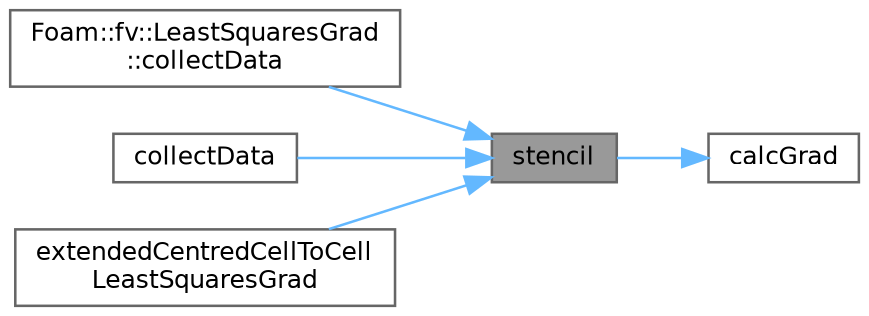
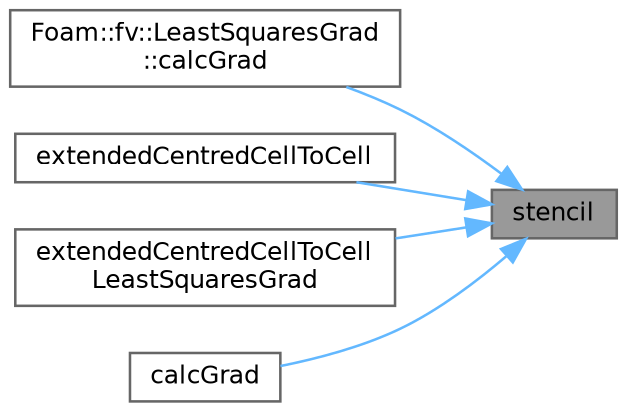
node "Foam::fv::LeastSquaresGrad ::collectData": label "Foam::fv::LeastSquaresGrad ::collectData" -> "Foam::fv::LeastSquaresGrad ::calcGrad"
node "collectData": label "collectData" -> "extendedCentredCellToCell"
edge "stencil" -> "calcGrad": reversed
